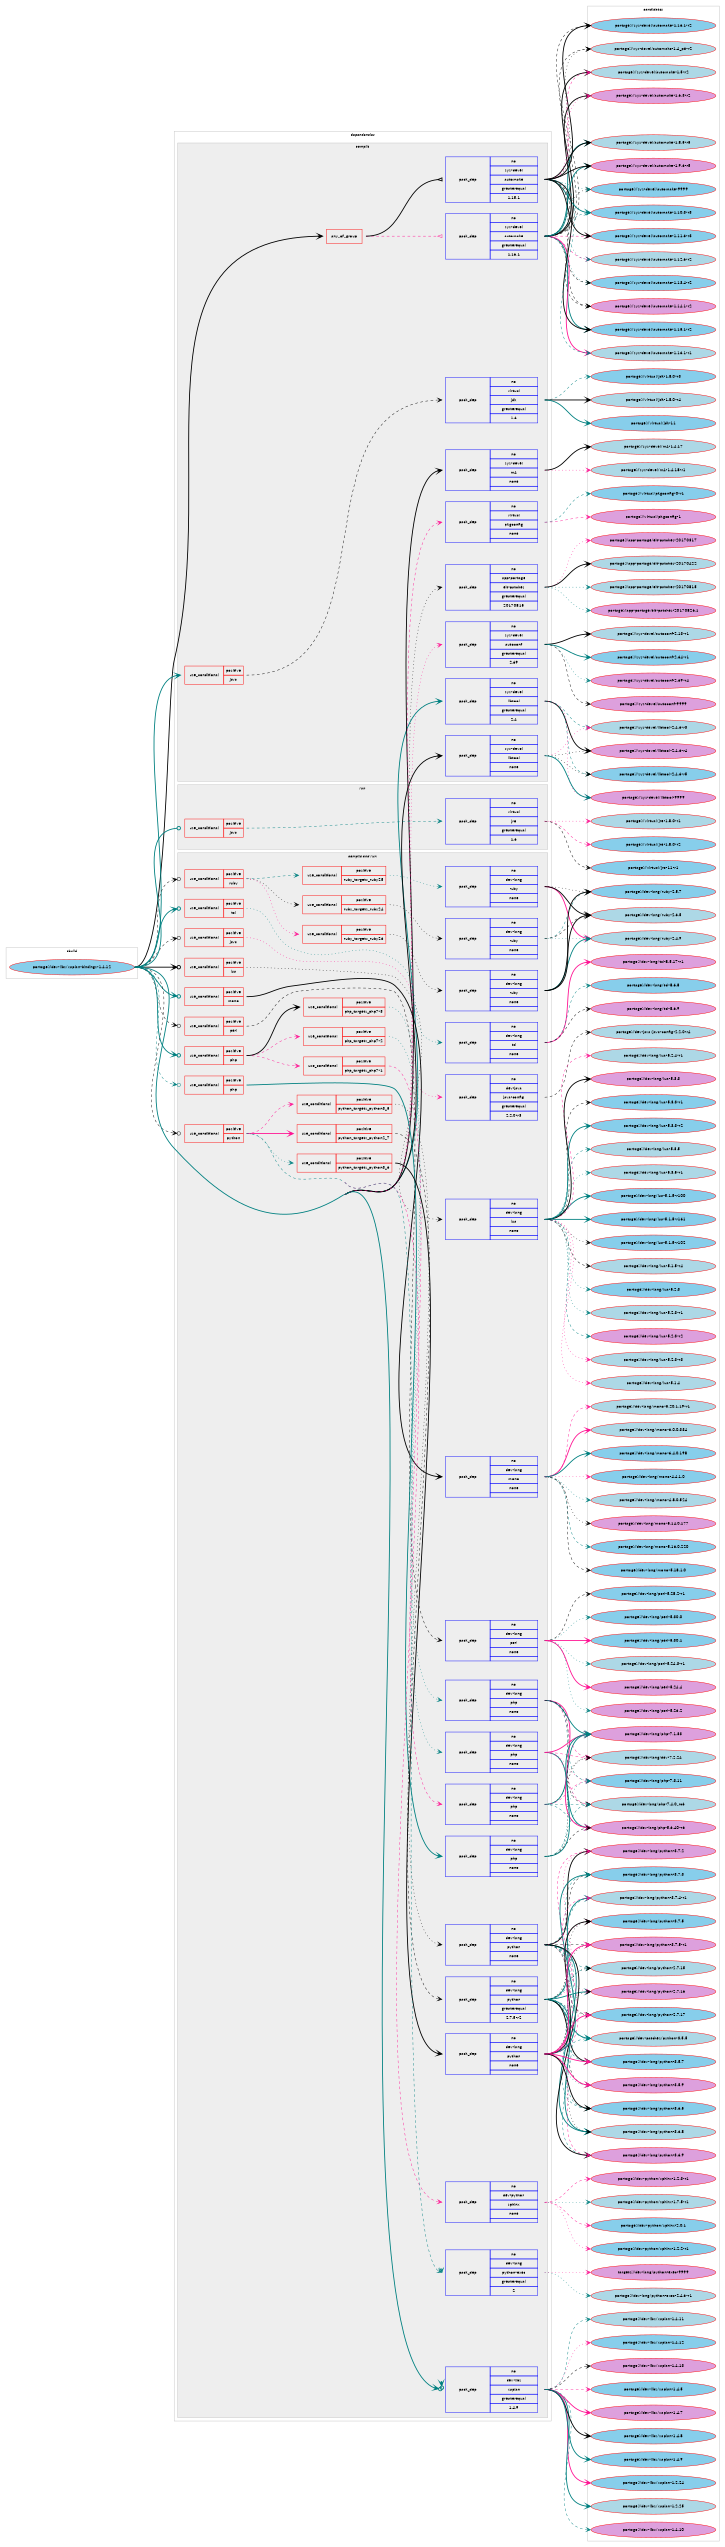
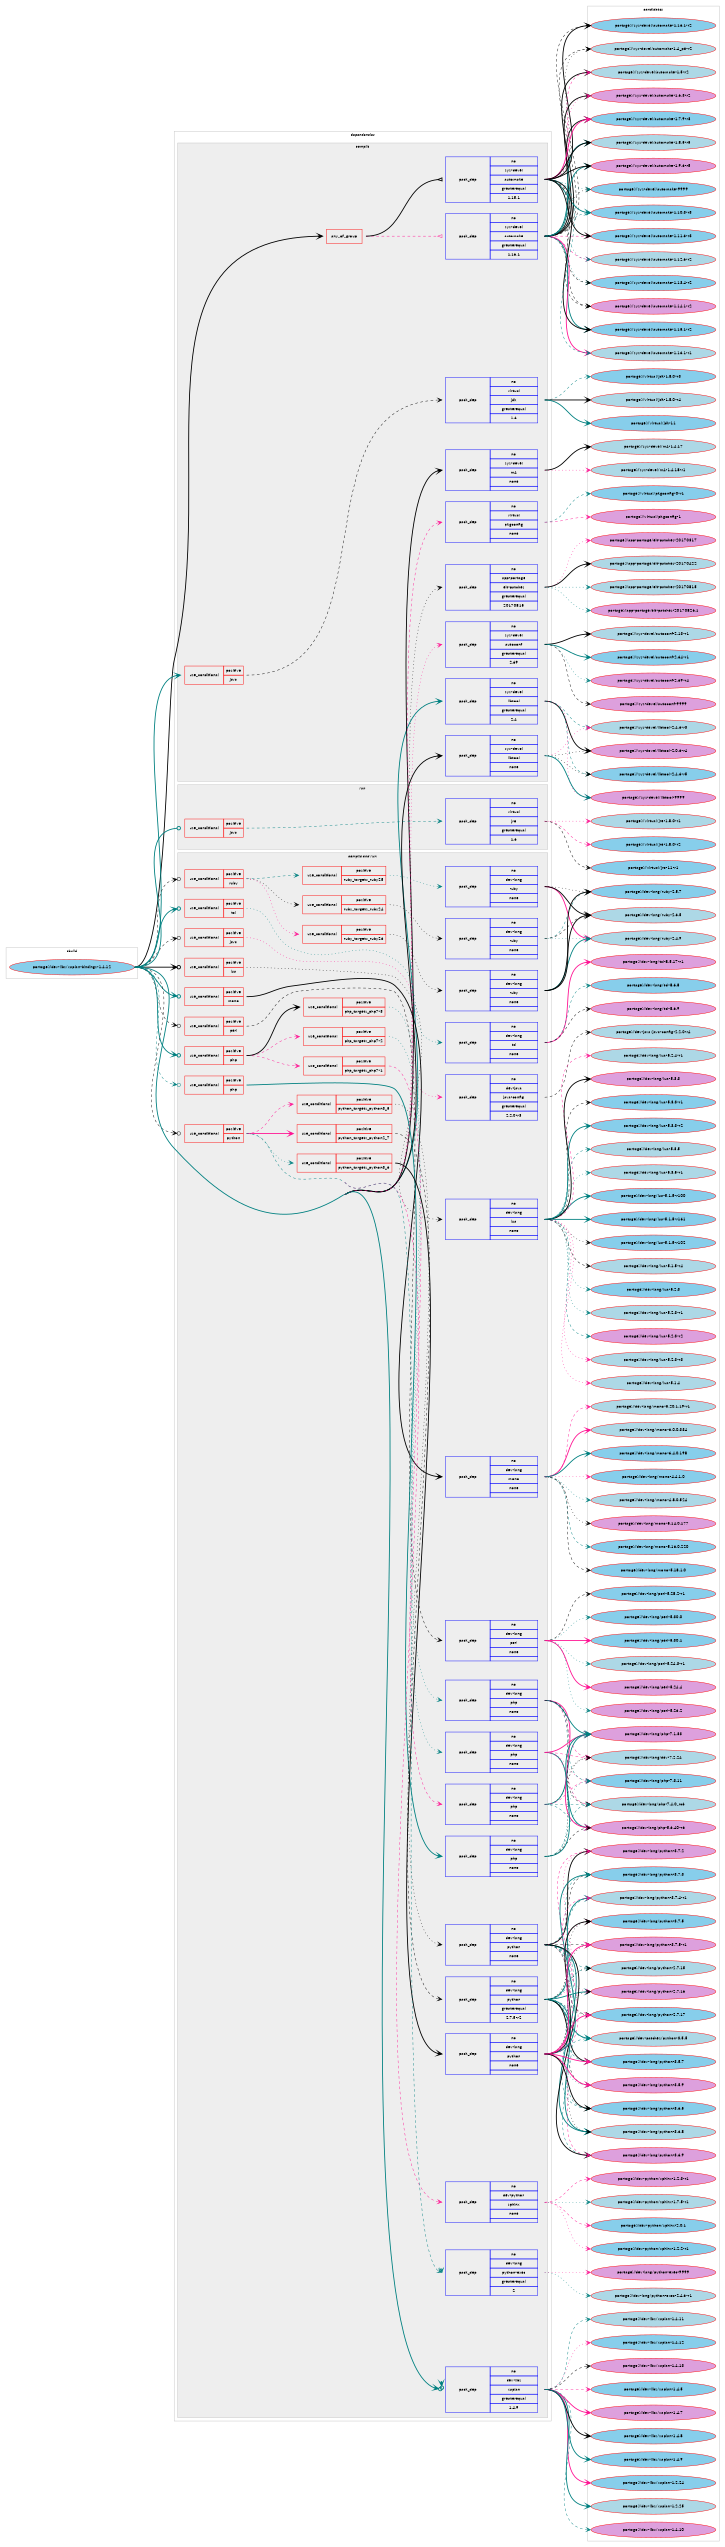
node "portage://sys-devel/automake-1.7.9-r3": added
node "portage://sys-devel/libtool-2.4.6-r4": label "portage://sys-devel/libtool-2.4.6-r4" -> "portage://sys-devel/libtool-2.0.6-r4"
node "targets://dev-lang/python-exec-9999": label "targets://dev-lang/python-exec-9999" -> "portage://dev-lang/python-exec-9999"
